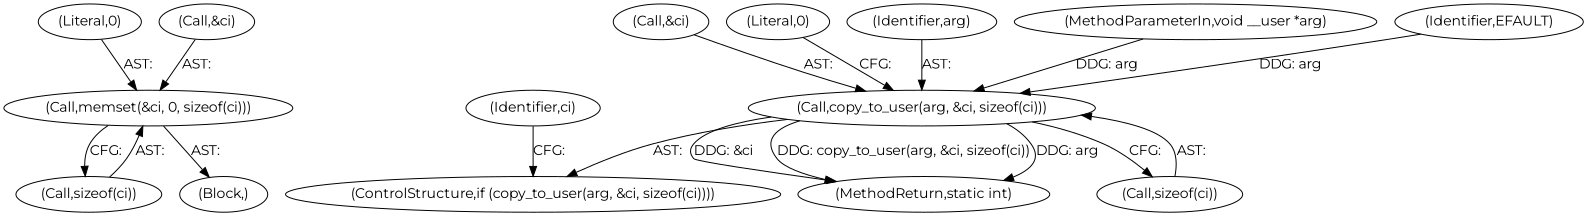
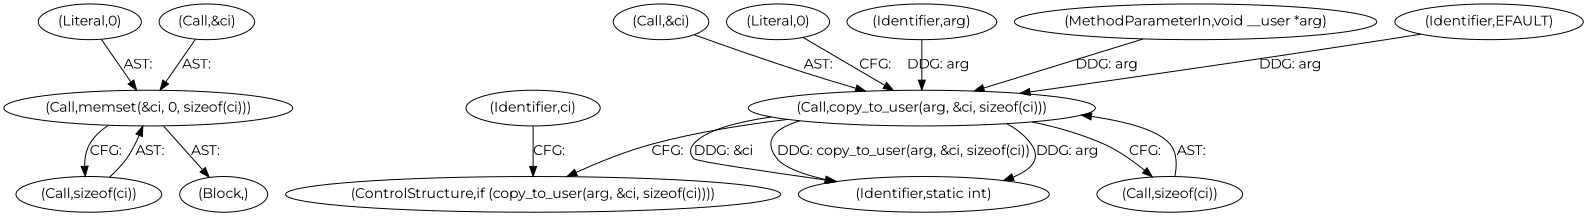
edge "(Identifier,arg)" -> "(Call,copy_to_user(arg, &ci, sizeof(ci)))": label "AST: " -> "DDG: arg"
edge "(Call,copy_to_user(arg, &ci, sizeof(ci)))" -> "(ControlStructure,if (copy_to_user(arg, &ci, sizeof(ci))))": label "AST: " -> "CFG: "
node "(MethodReturn,static int)": label "(MethodReturn,static int)" -> "(Identifier,static int)"
